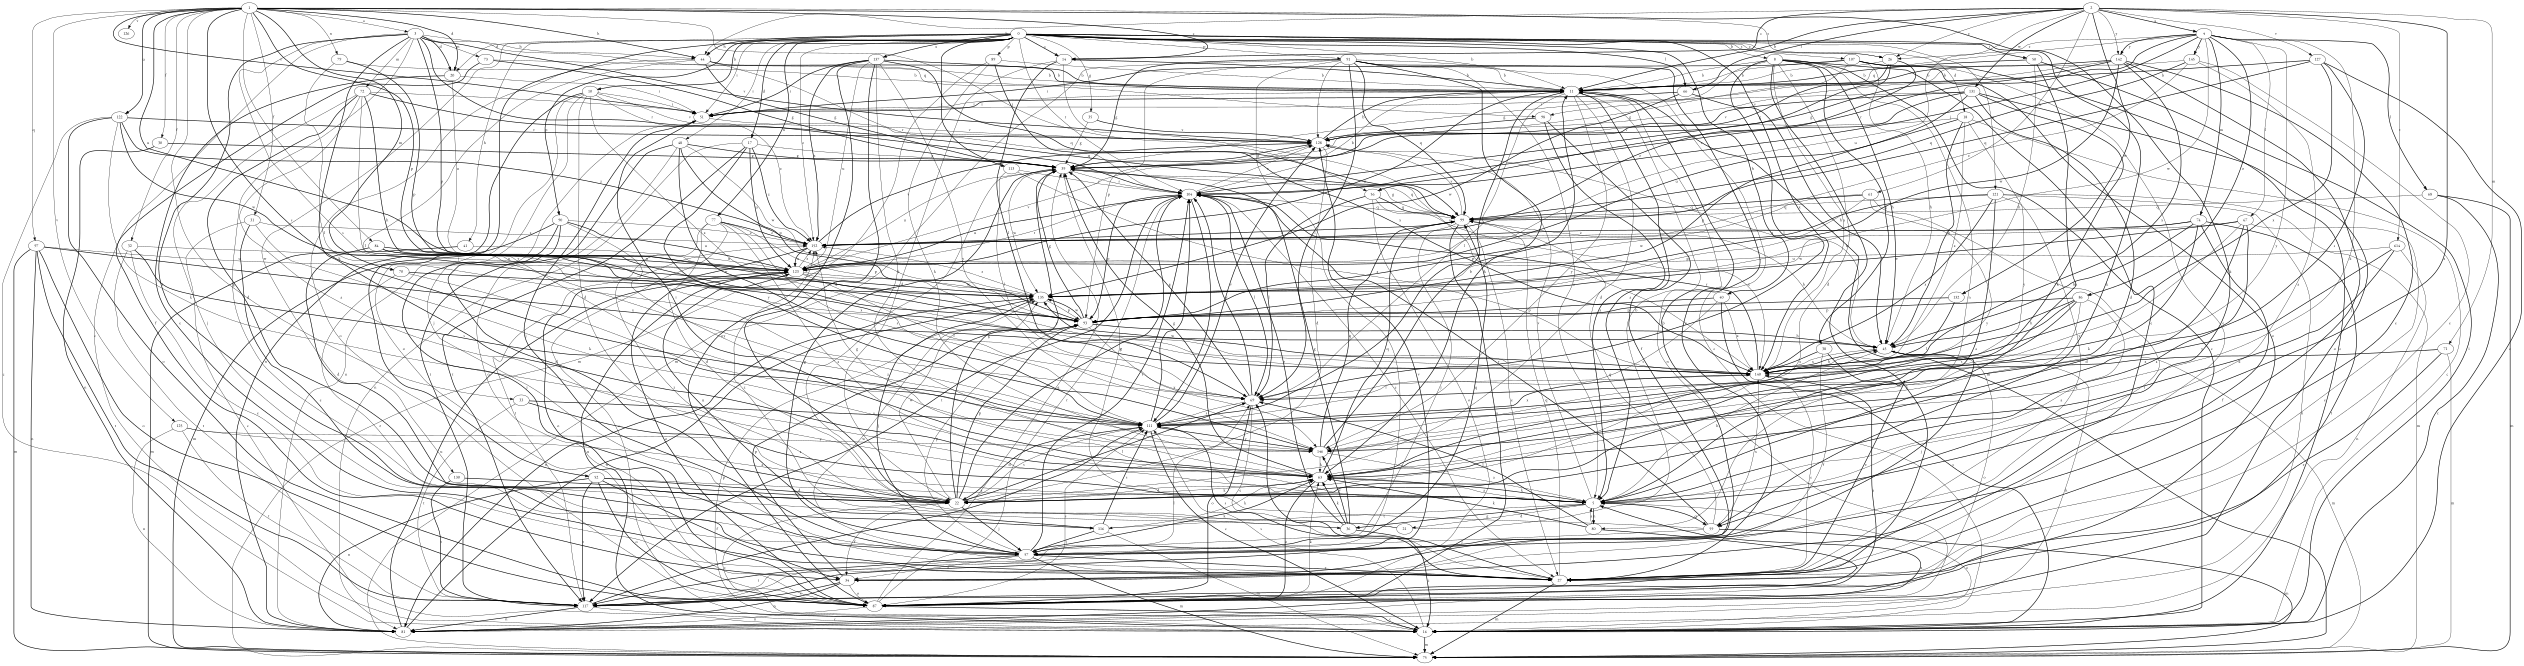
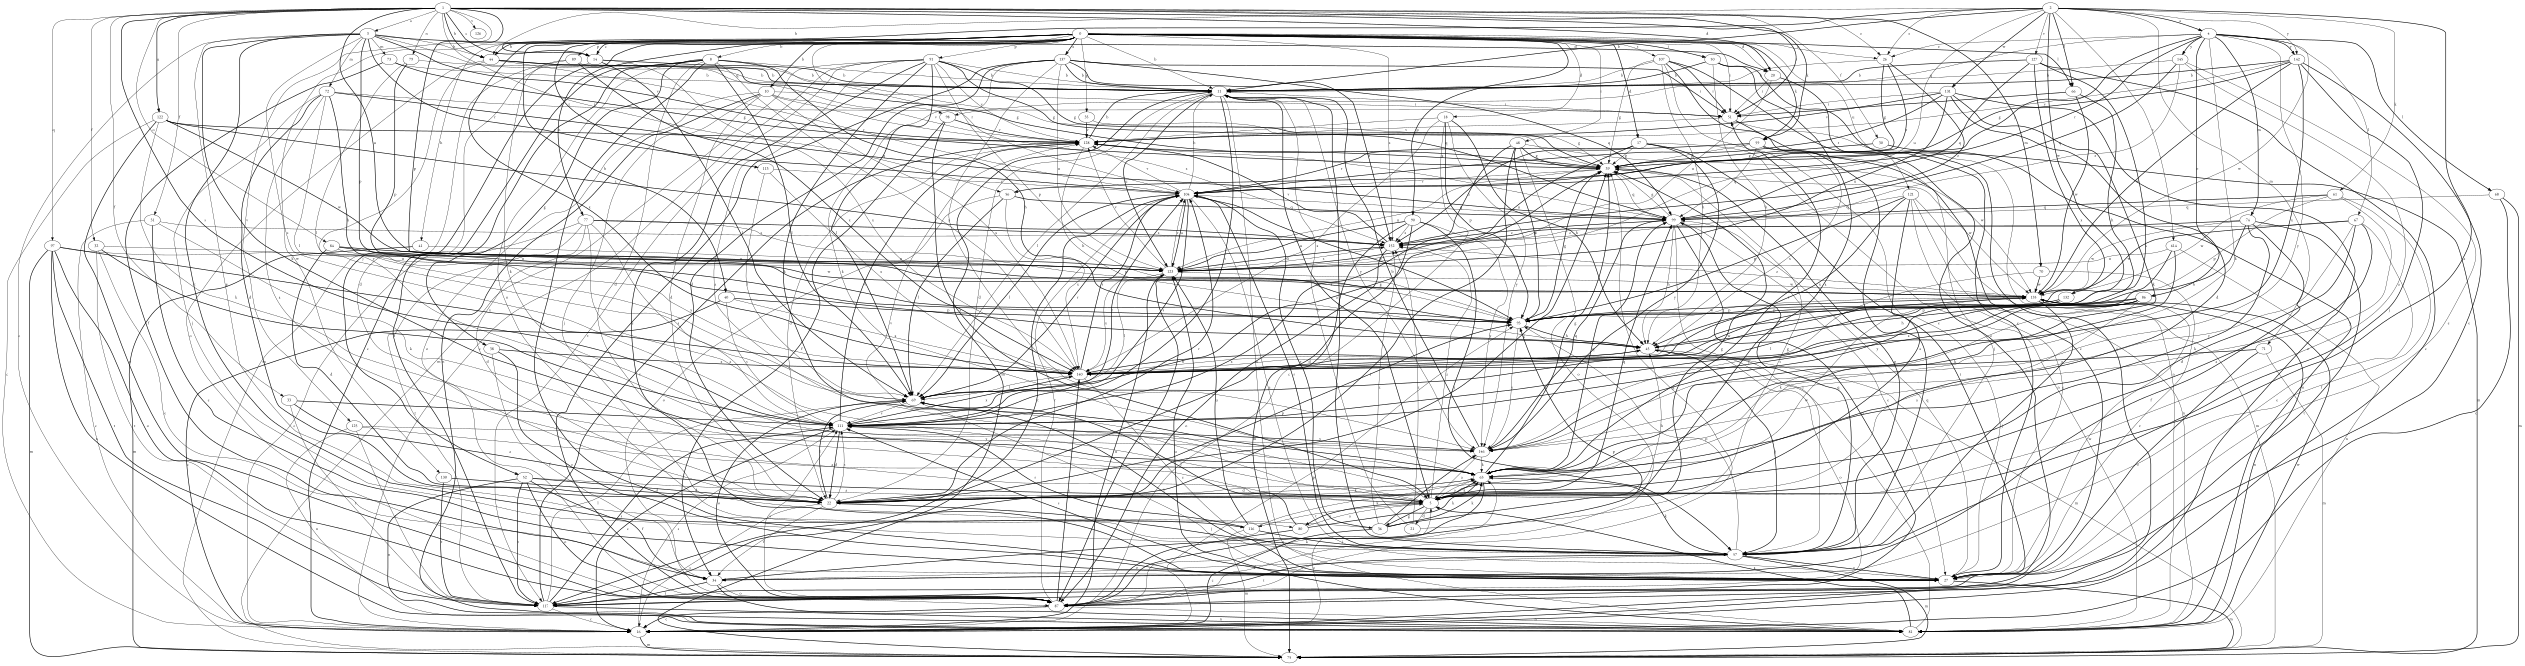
edge "5" -> "59": now "5" -> "99"
